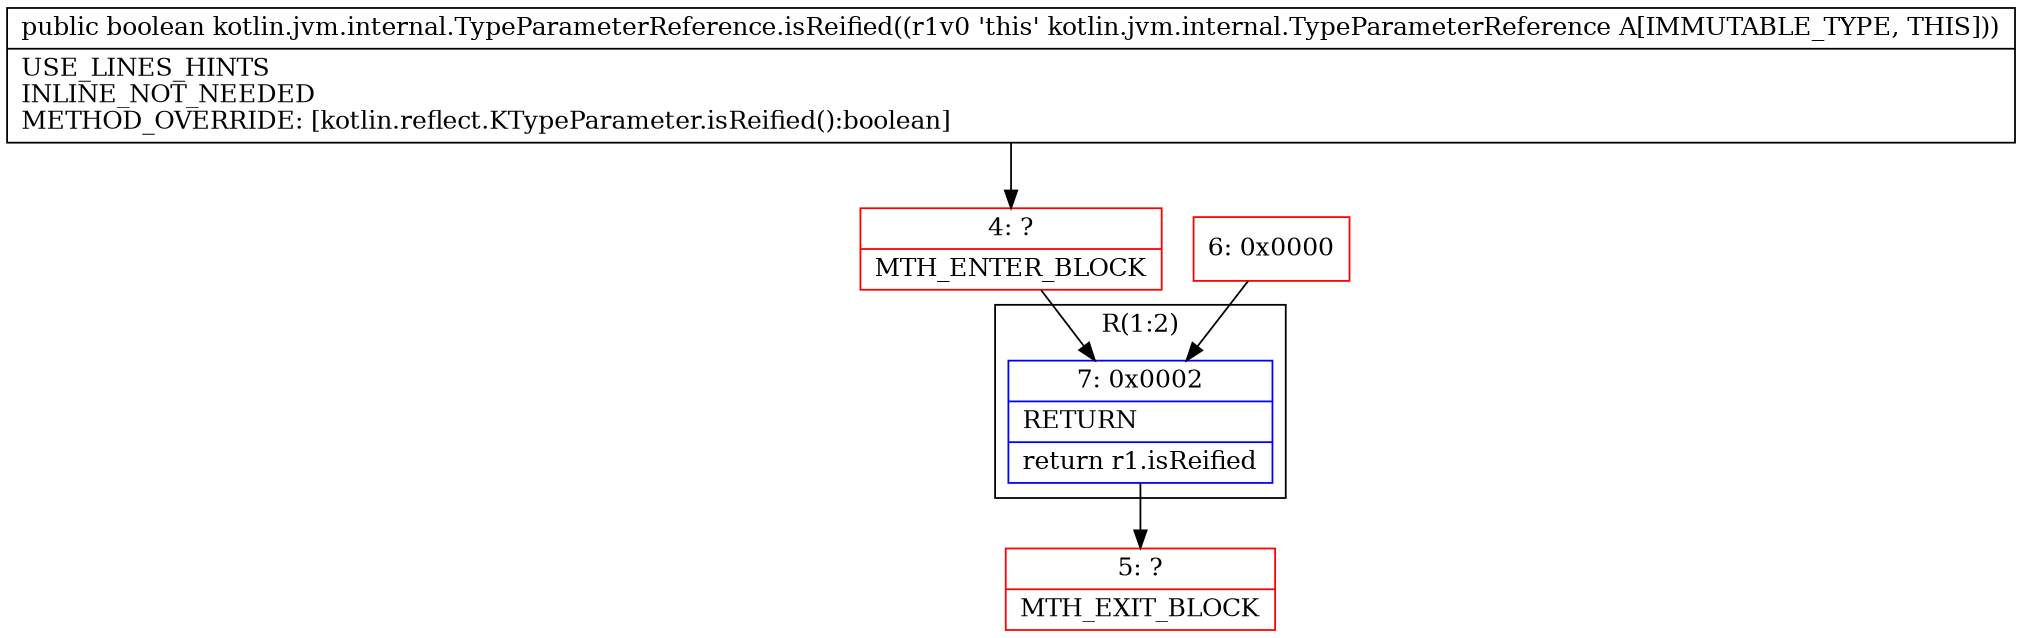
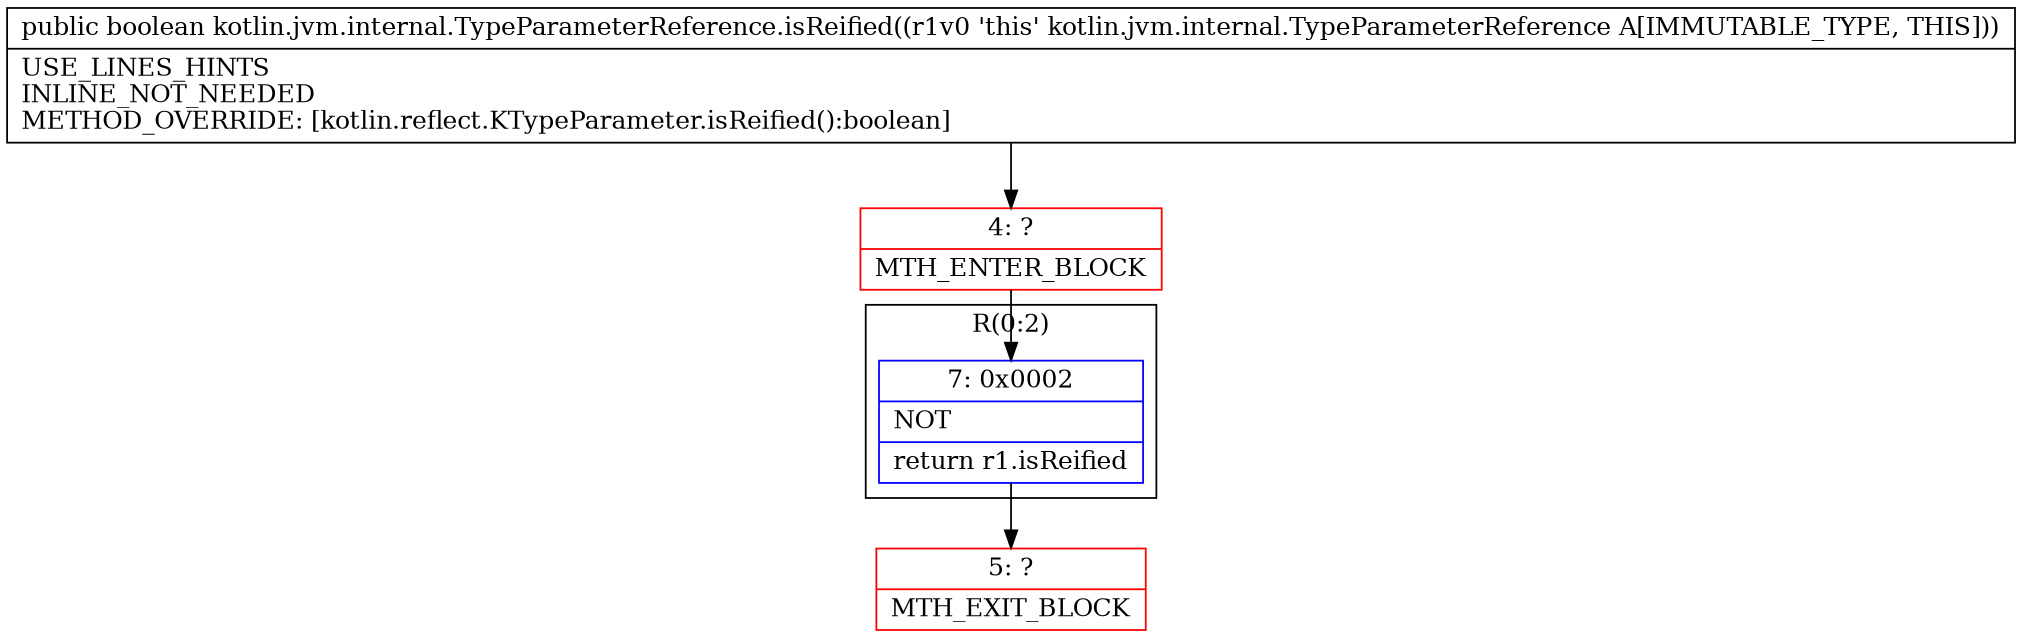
node "6: 0x0000": removed
cluster "R(1:2)": label "R(1:2)" -> "R(0:2)"
node "7: 0x0002": text "RETURN" -> "NOT"
